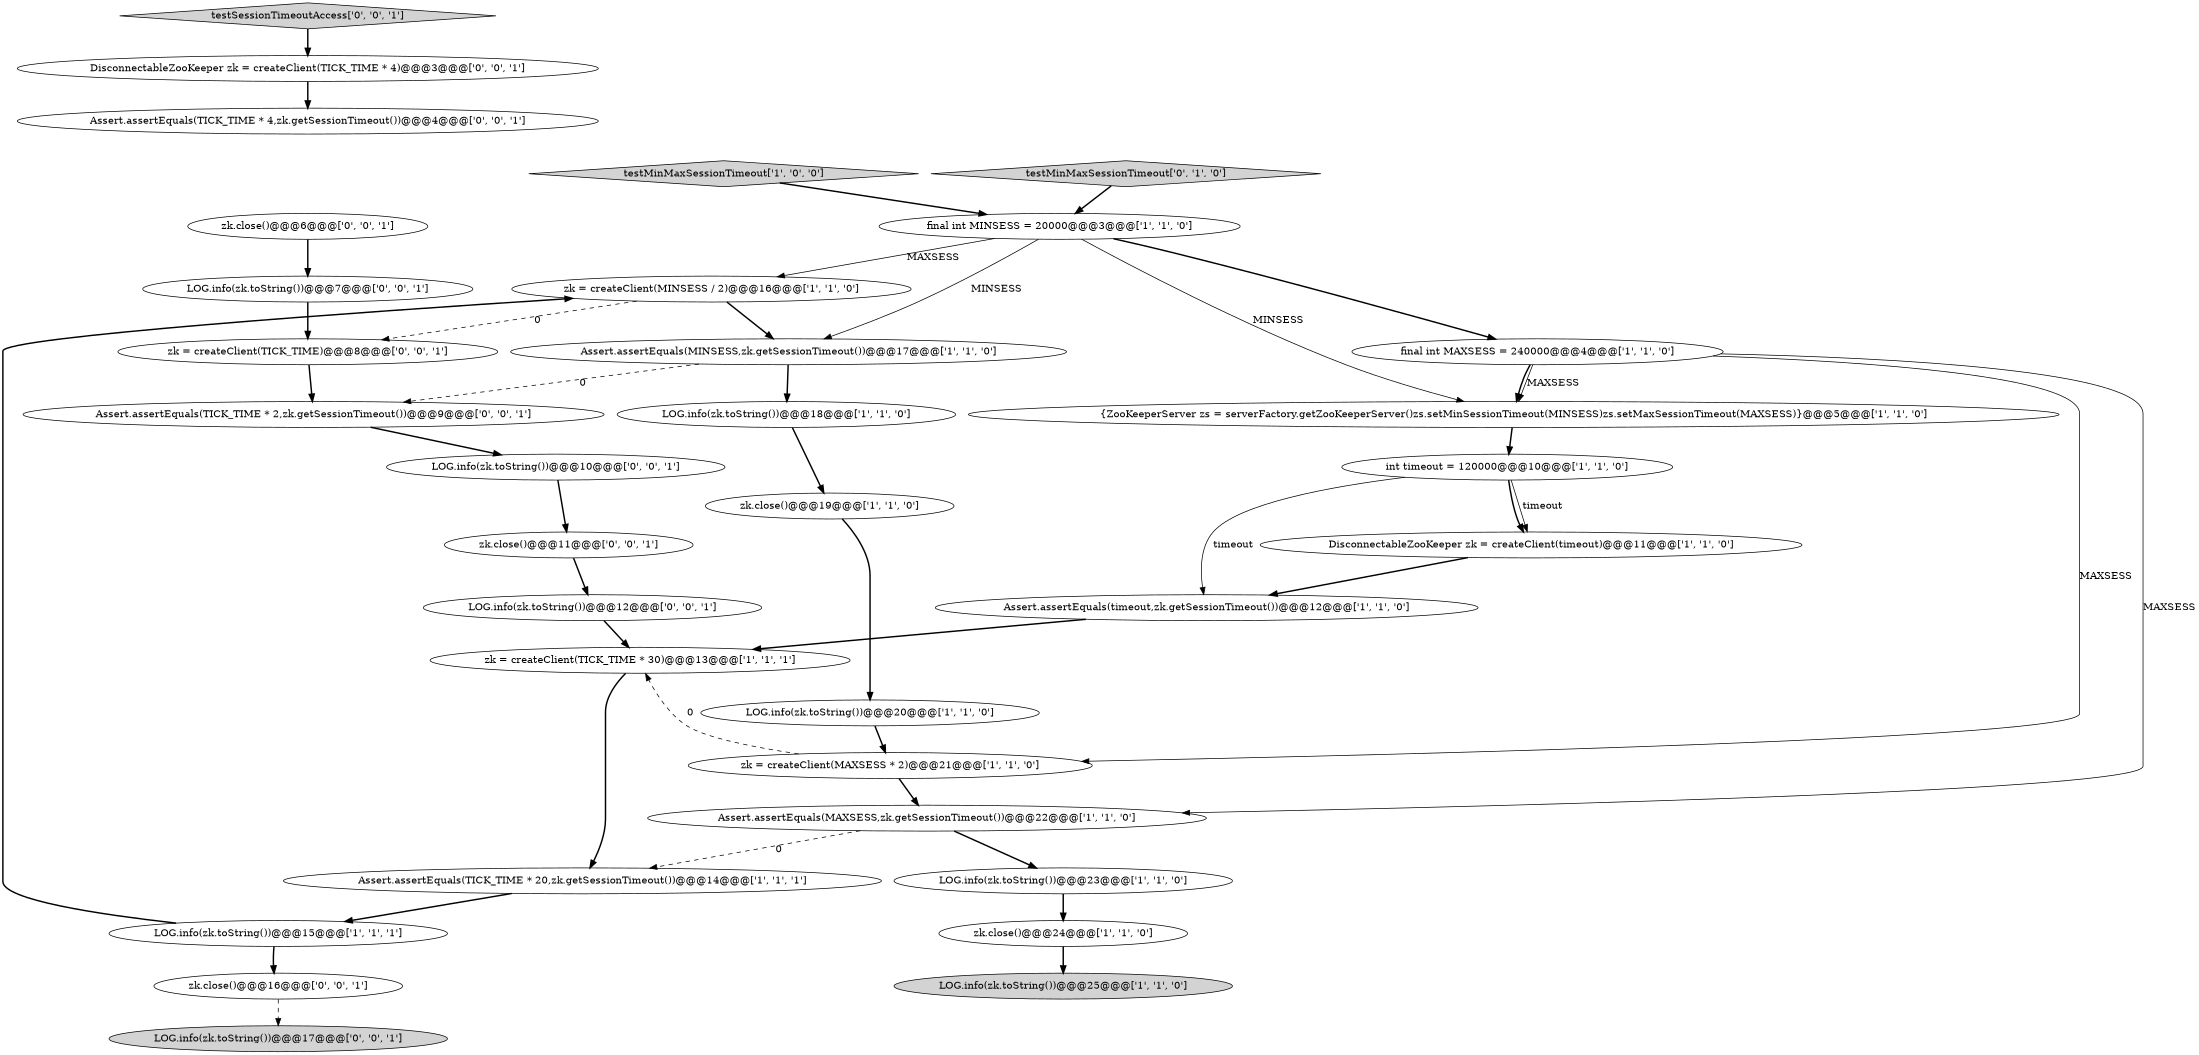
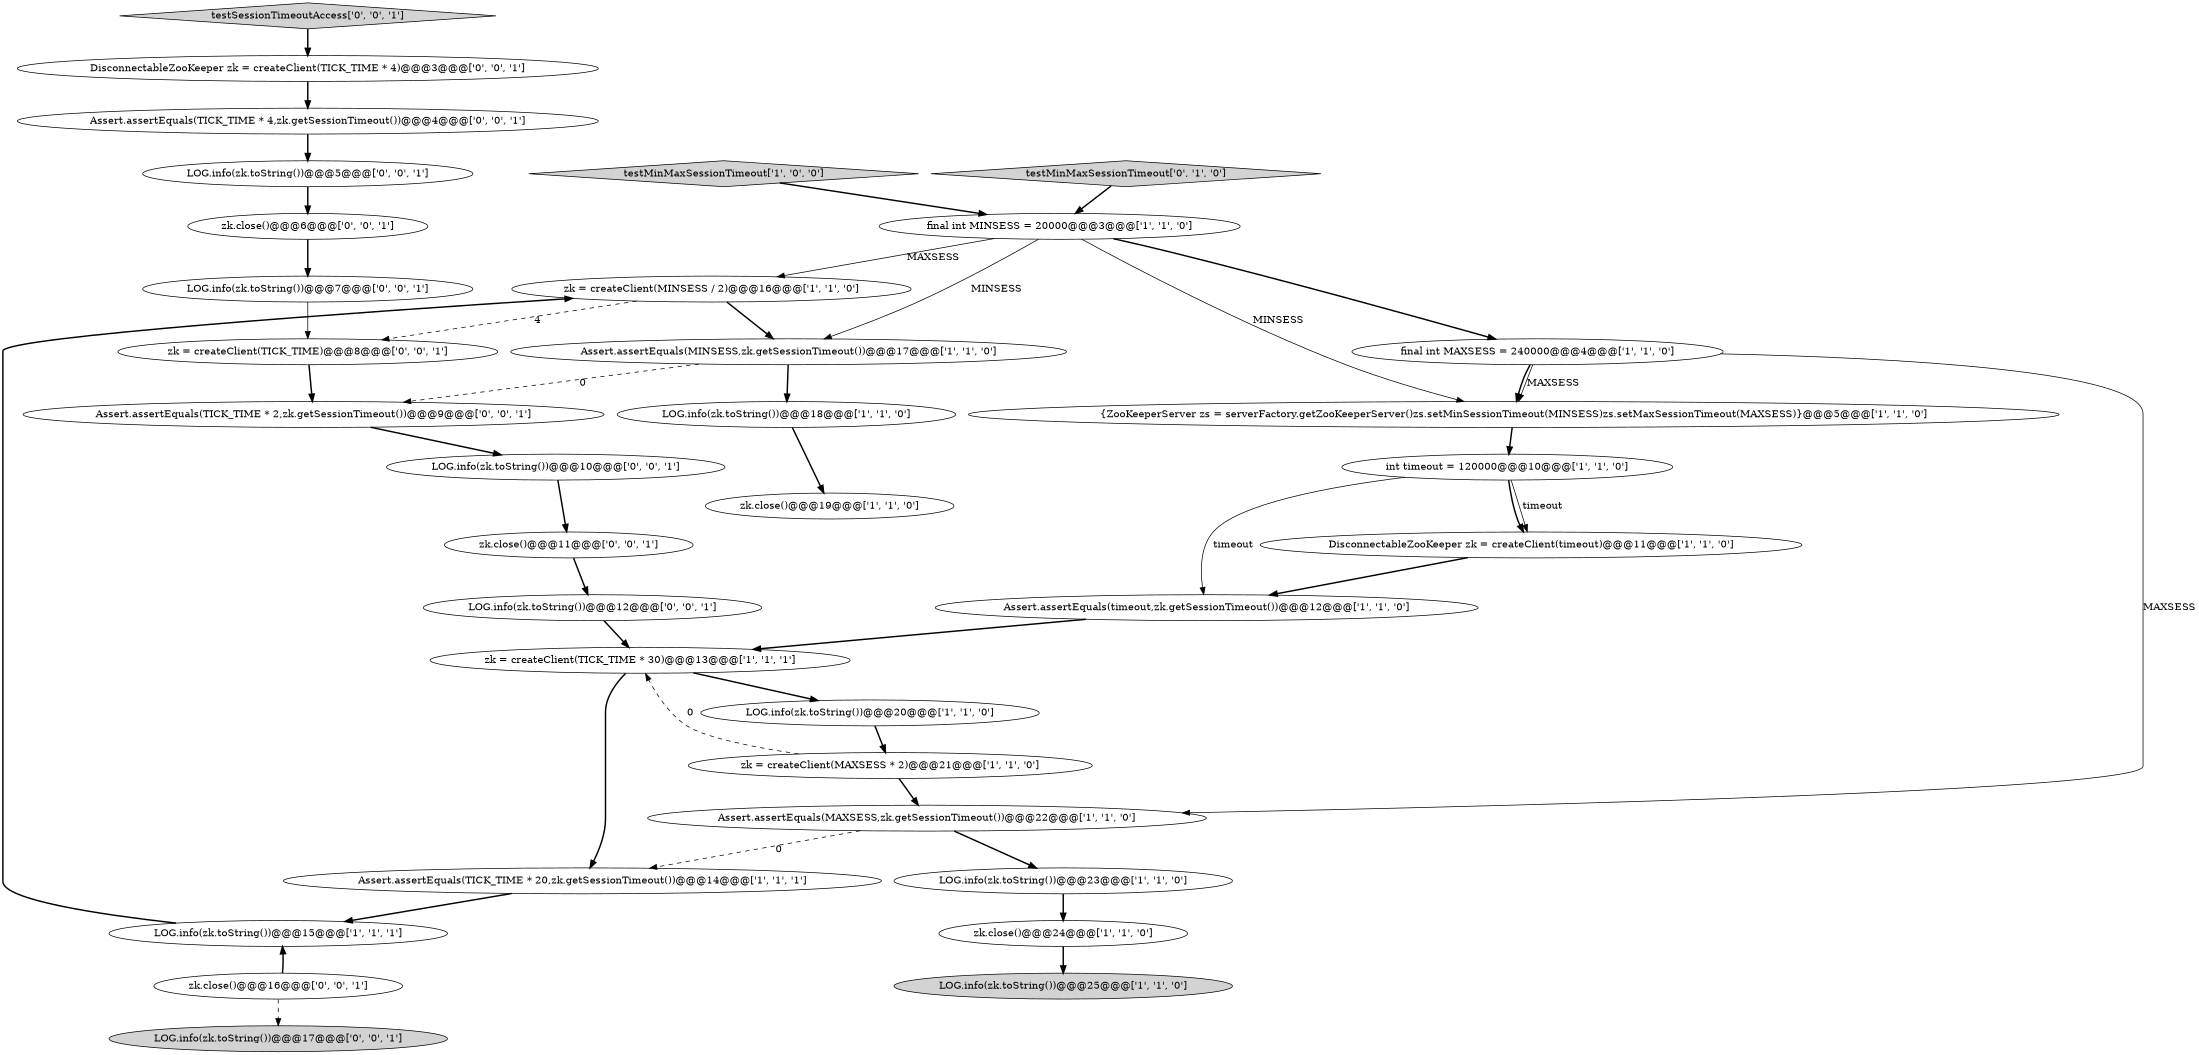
node "LOG.info(zk.toString())@@@5@@@['0', '0', '1']": added
edge "zk = createClient(MINSESS / 2)@@@16@@@['1', '1', '0']" -> "zk = createClient(TICK_TIME)@@@8@@@['0', '0', '1']": label "0" -> "4"
edge "LOG.info(zk.toString())@@@7@@@['0', '0', '1']" -> "zk = createClient(TICK_TIME)@@@8@@@['0', '0', '1']": style bold -> solid
edge "zk.close()@@@19@@@['1', '1', '0']" -> "LOG.info(zk.toString())@@@20@@@['1', '1', '0']": now "zk = createClient(TICK_TIME * 30)@@@13@@@['1', '1', '1']" -> "LOG.info(zk.toString())@@@20@@@['1', '1', '0']"
edge "final int MAXSESS = 240000@@@4@@@['1', '1', '0']" -> "zk = createClient(MAXSESS * 2)@@@21@@@['1', '1', '0']": removed, label "MAXSESS"
edge "LOG.info(zk.toString())@@@15@@@['1', '1', '1']" -> "zk.close()@@@16@@@['0', '0', '1']": reversed
